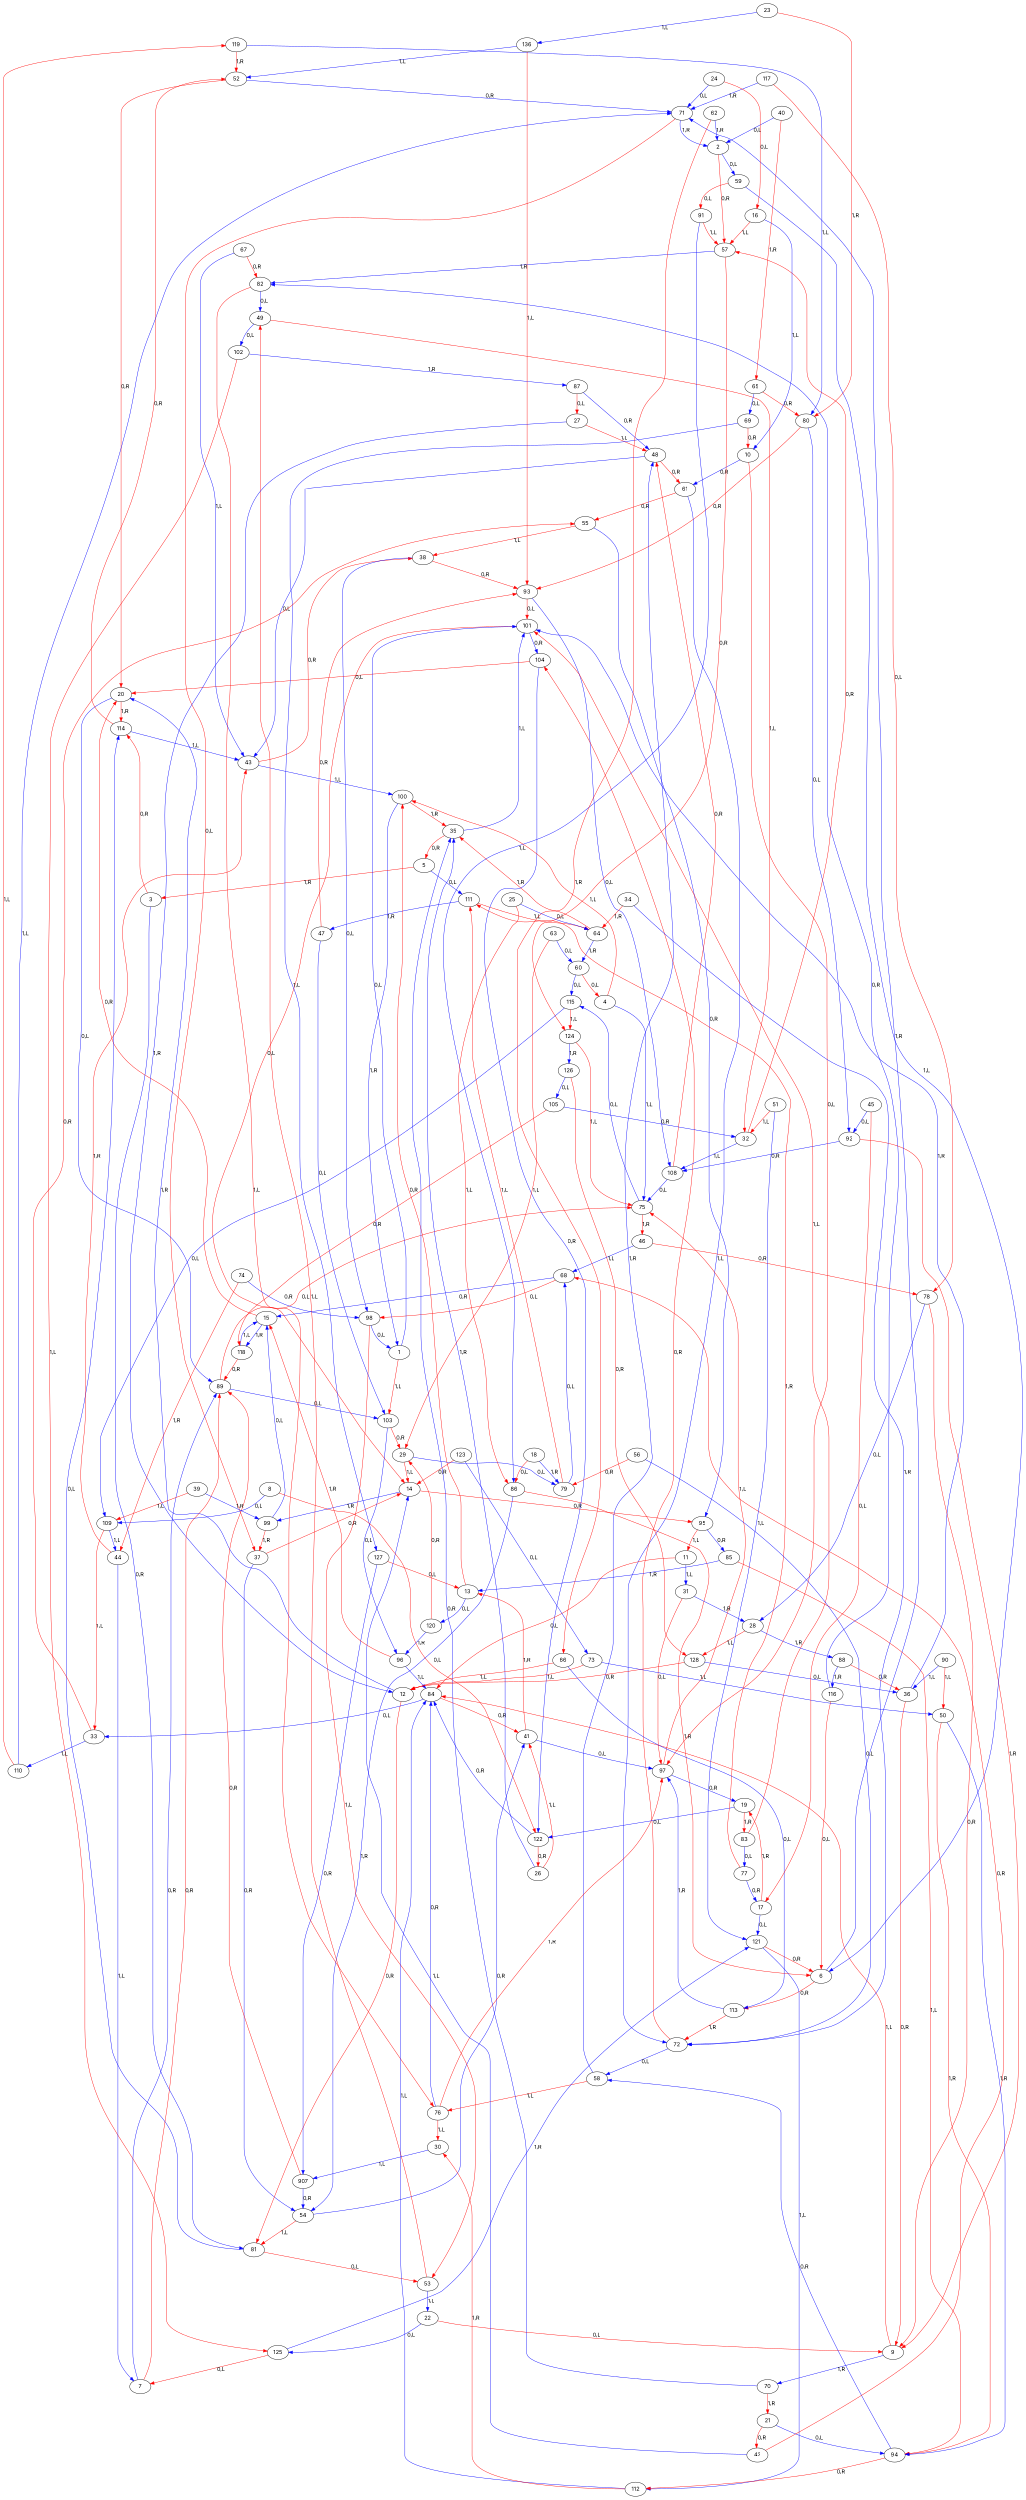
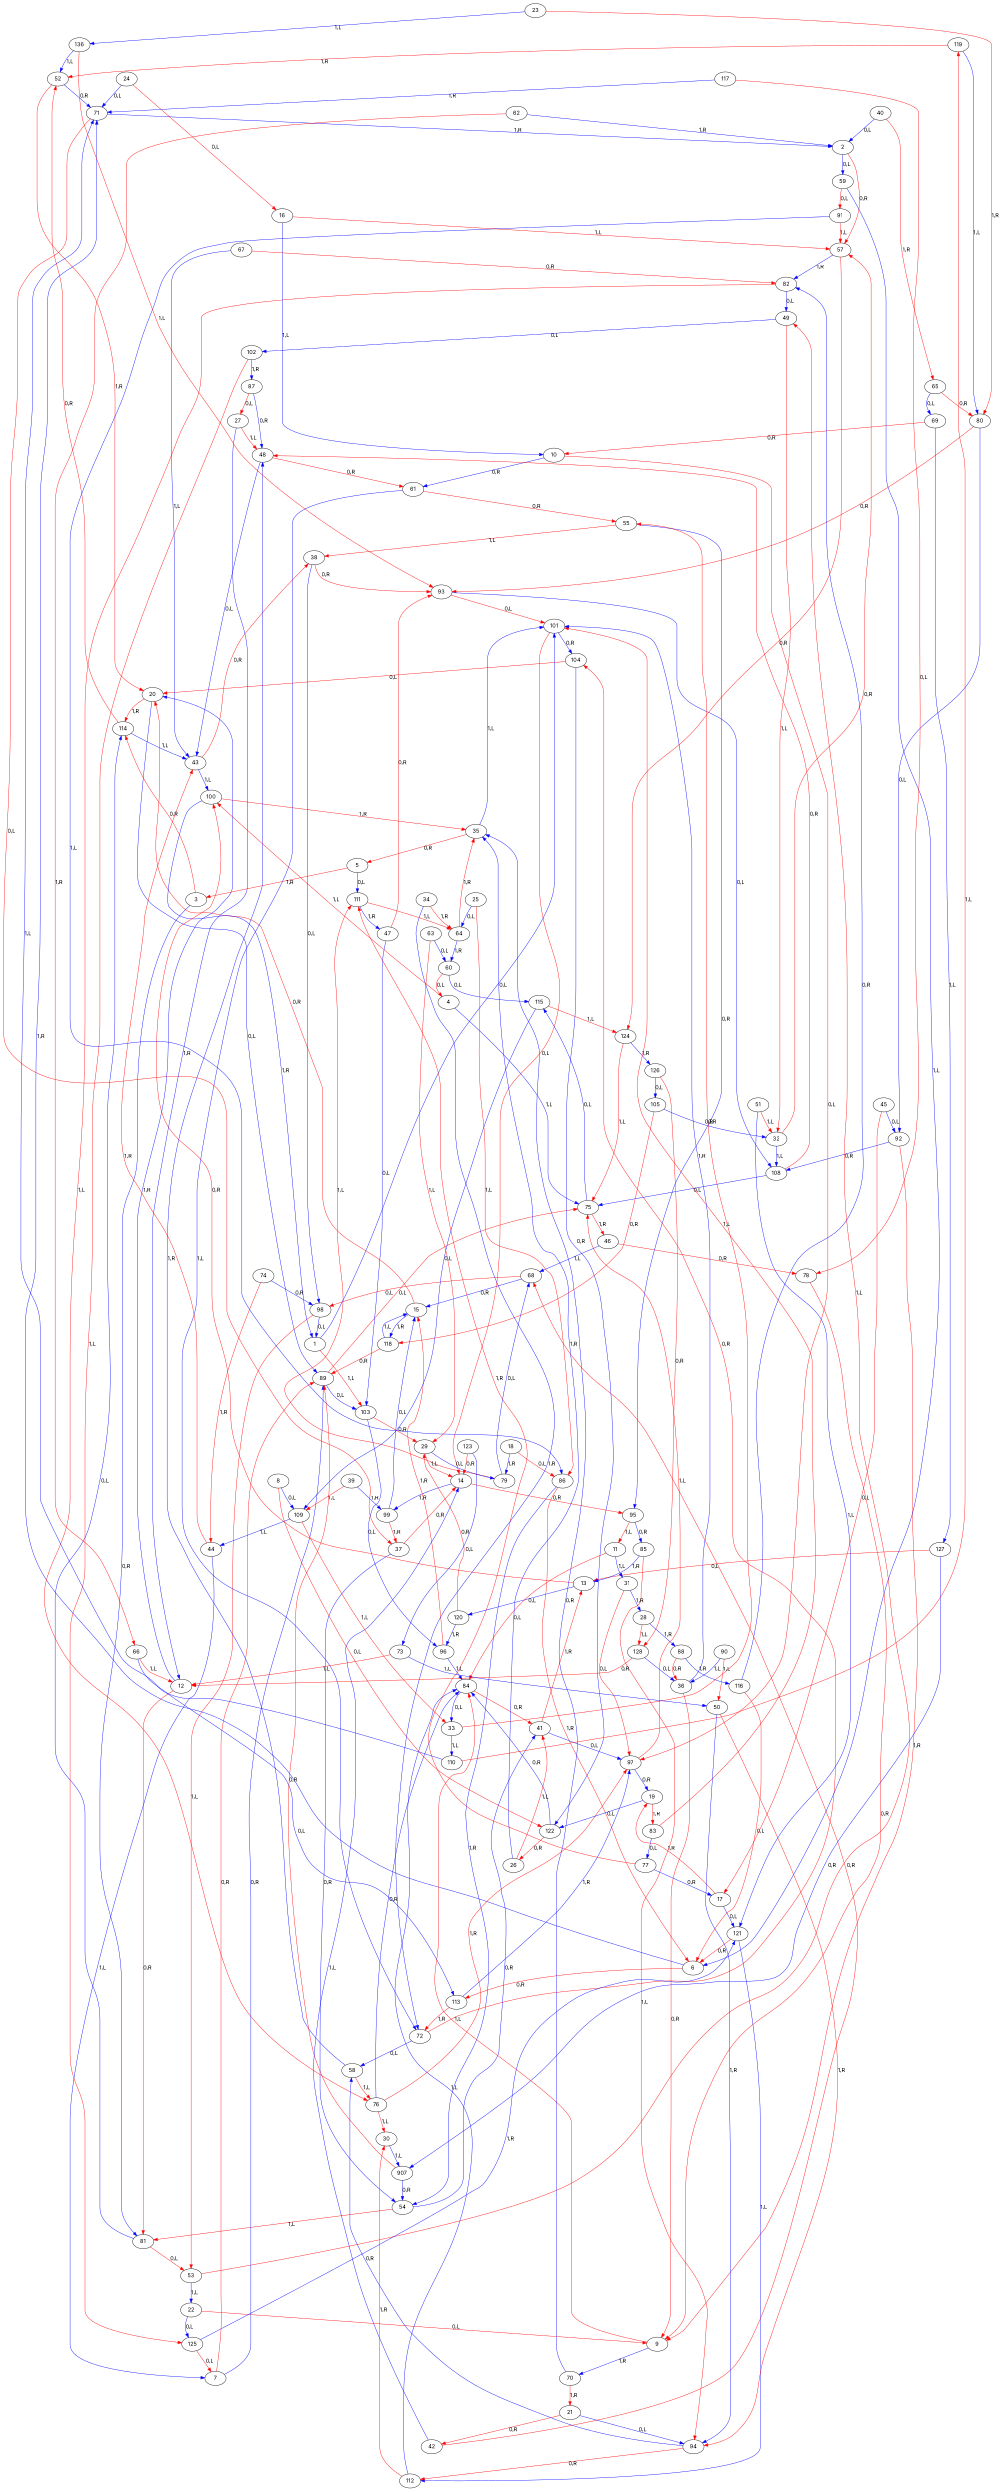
edge "52" -> "20": label "0,R" -> "1,R"
node "56": removed
edge "78" -> "28": removed, label "0,L"
